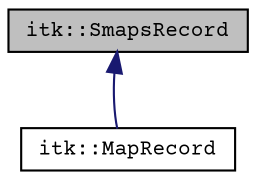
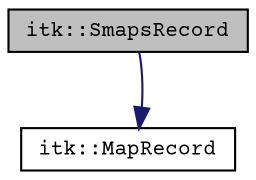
edge "itk::MapRecord" -> "itk::SmapsRecord": reversed
